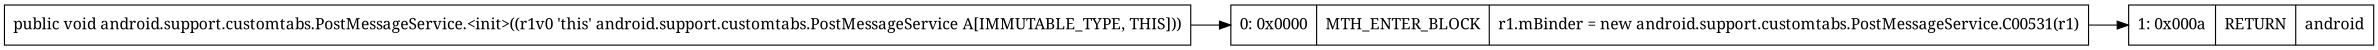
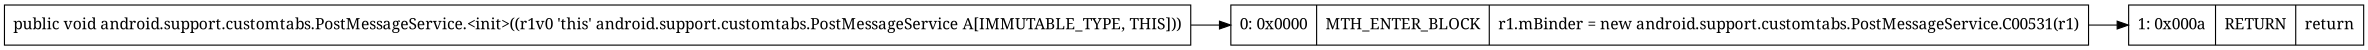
node "1: 0x000a": text "android" -> "return"
